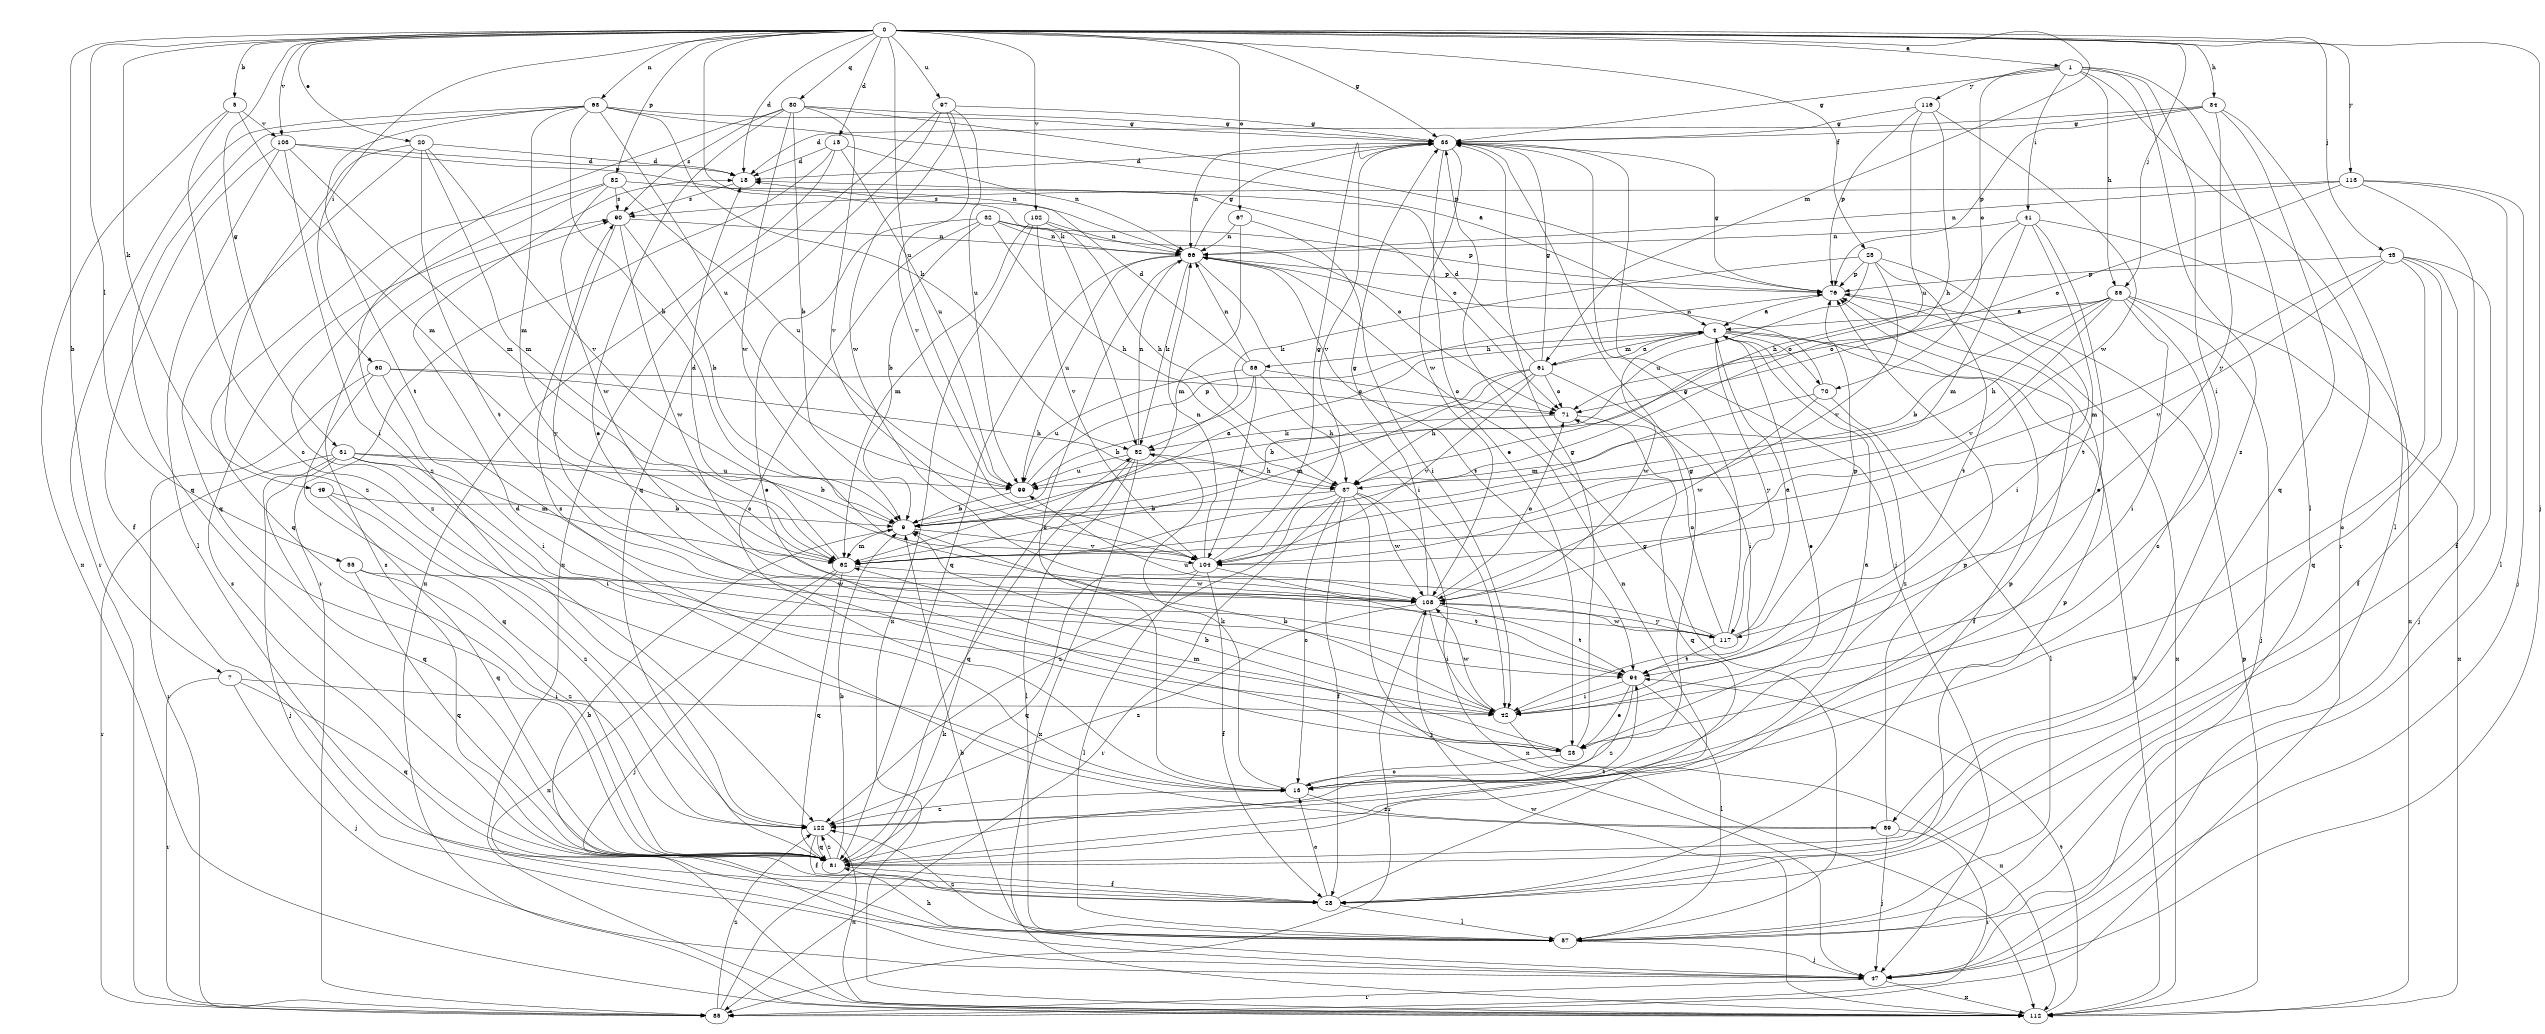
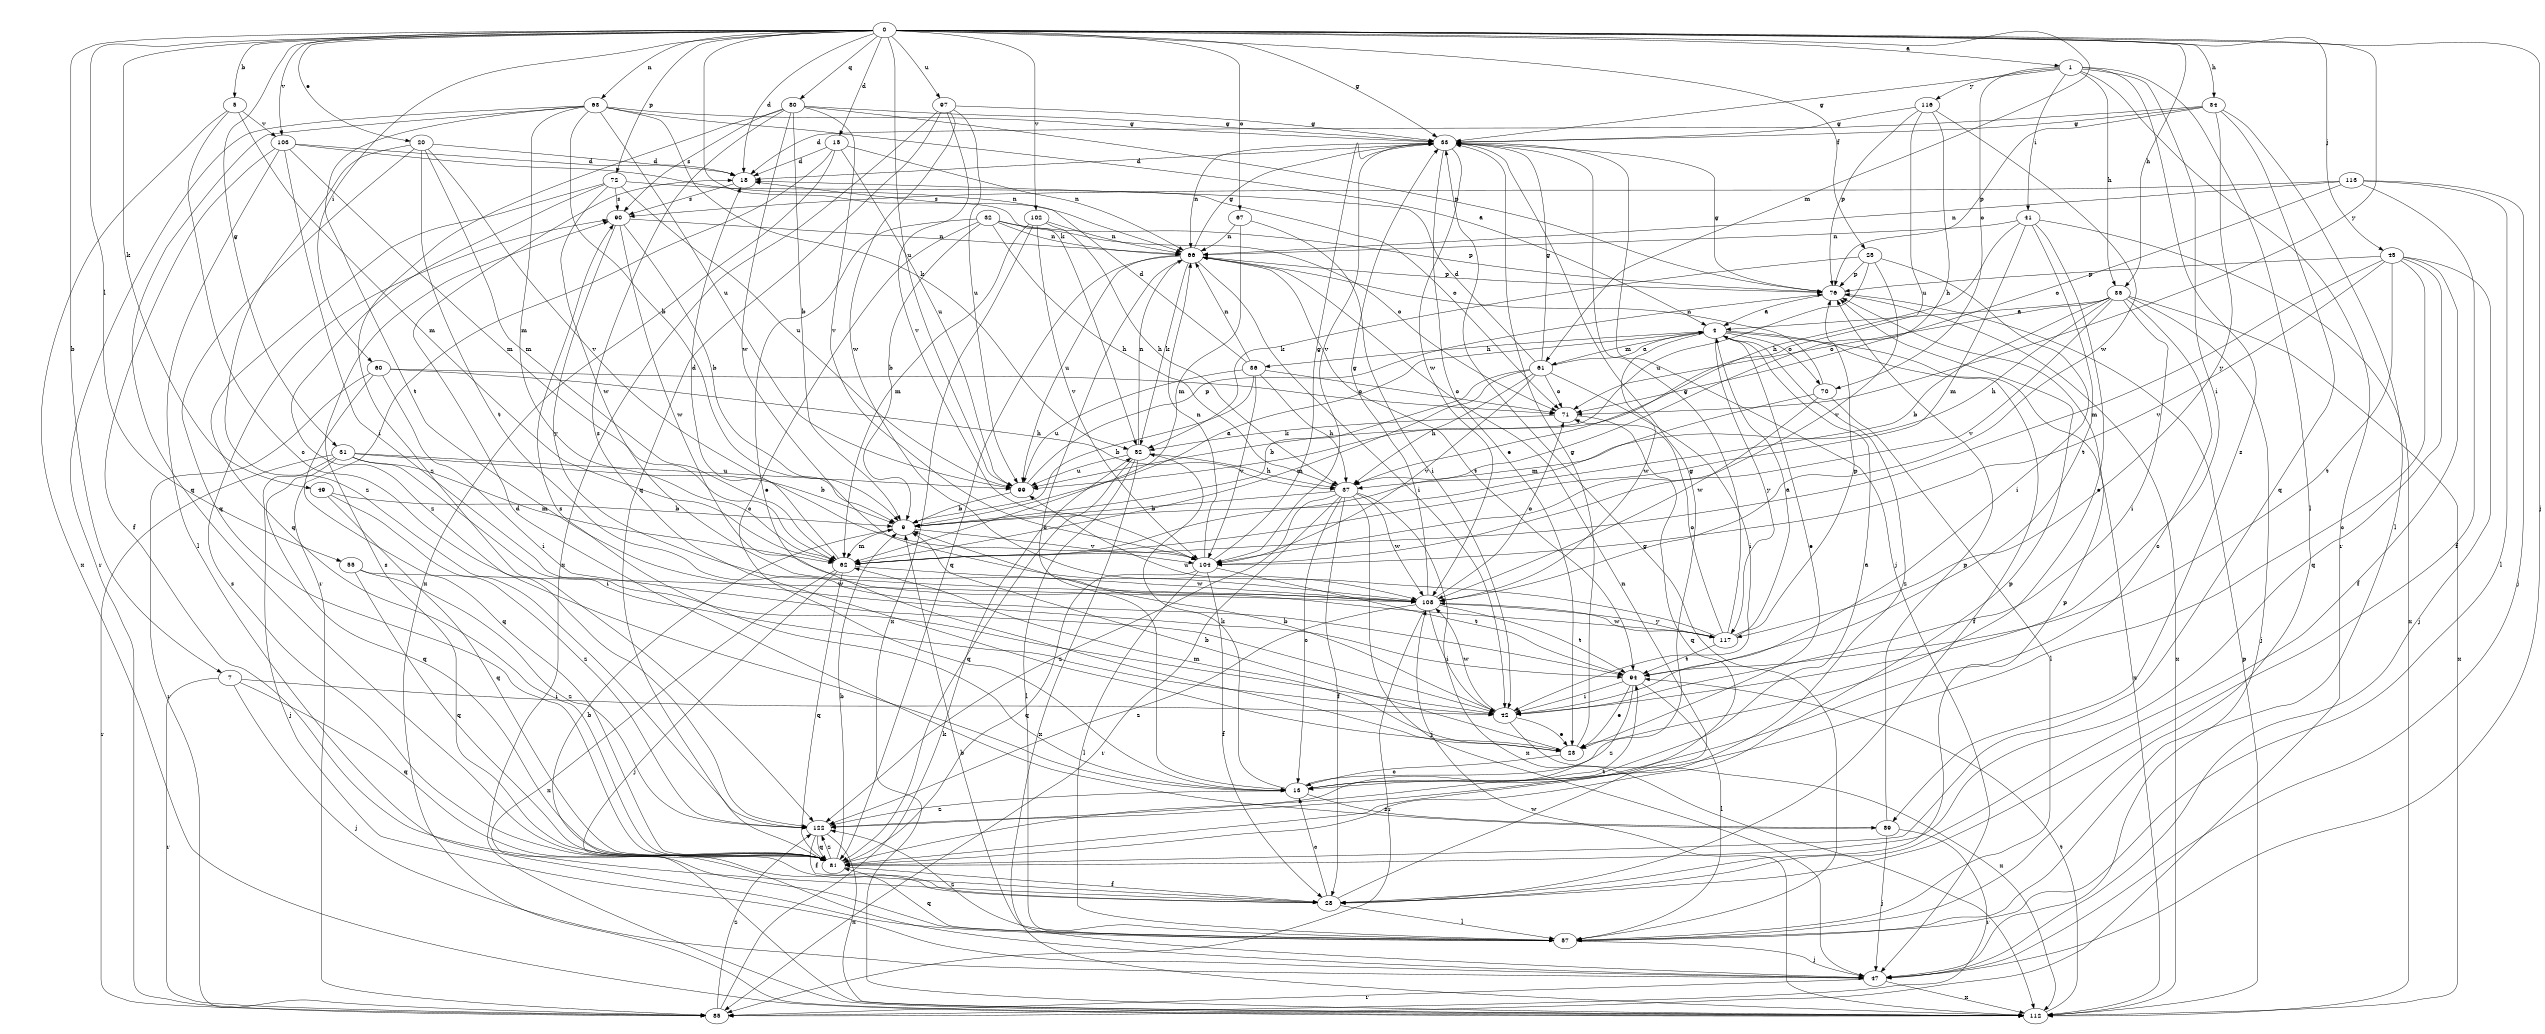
edge "0" -> "113": now "0" -> "71"
edge "0" -> "35": label "j" -> "h"
node "82": label "82" -> "72"
edge "80" -> "23": label "e" -> "s"
edge "25" -> "94": now "45" -> "94"
edge "42" -> "23": added, label "e"
edge "57" -> "81": label "h" -> "q"
